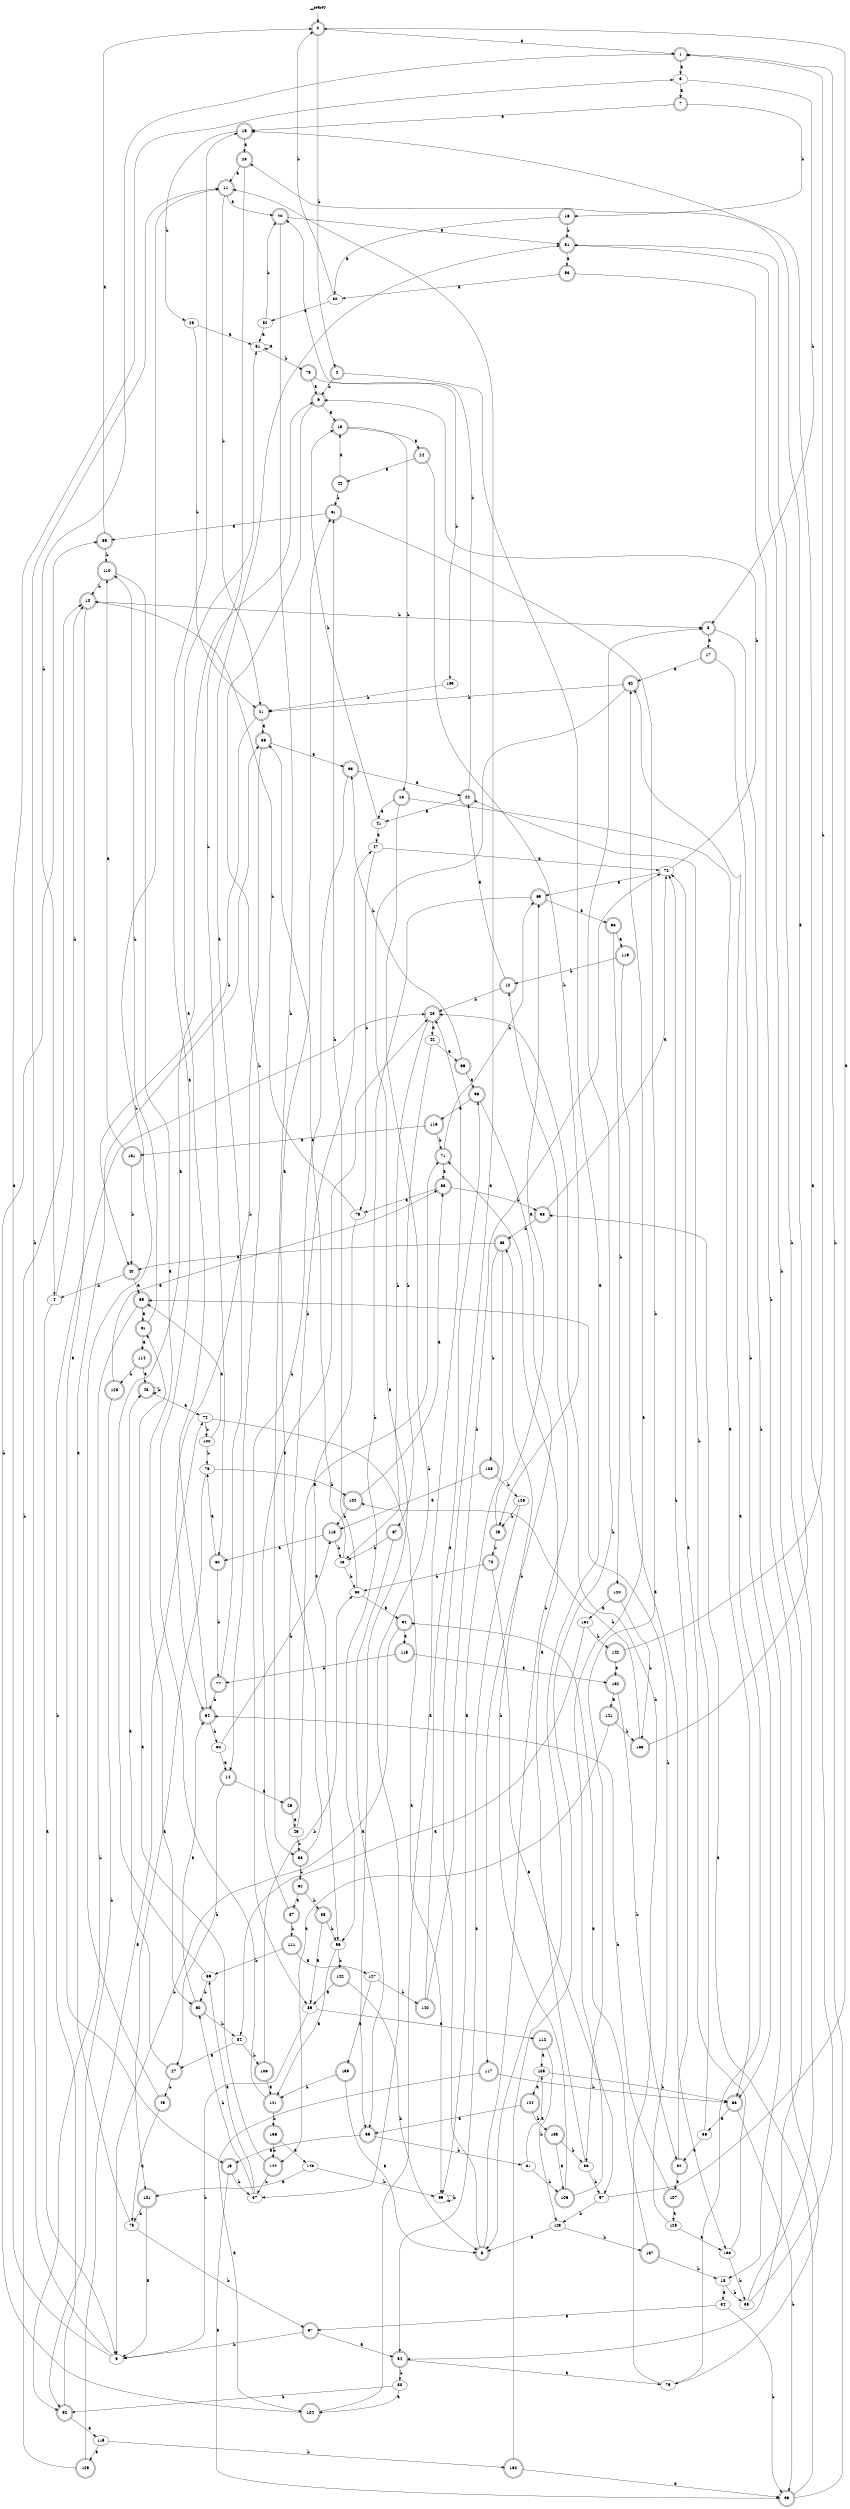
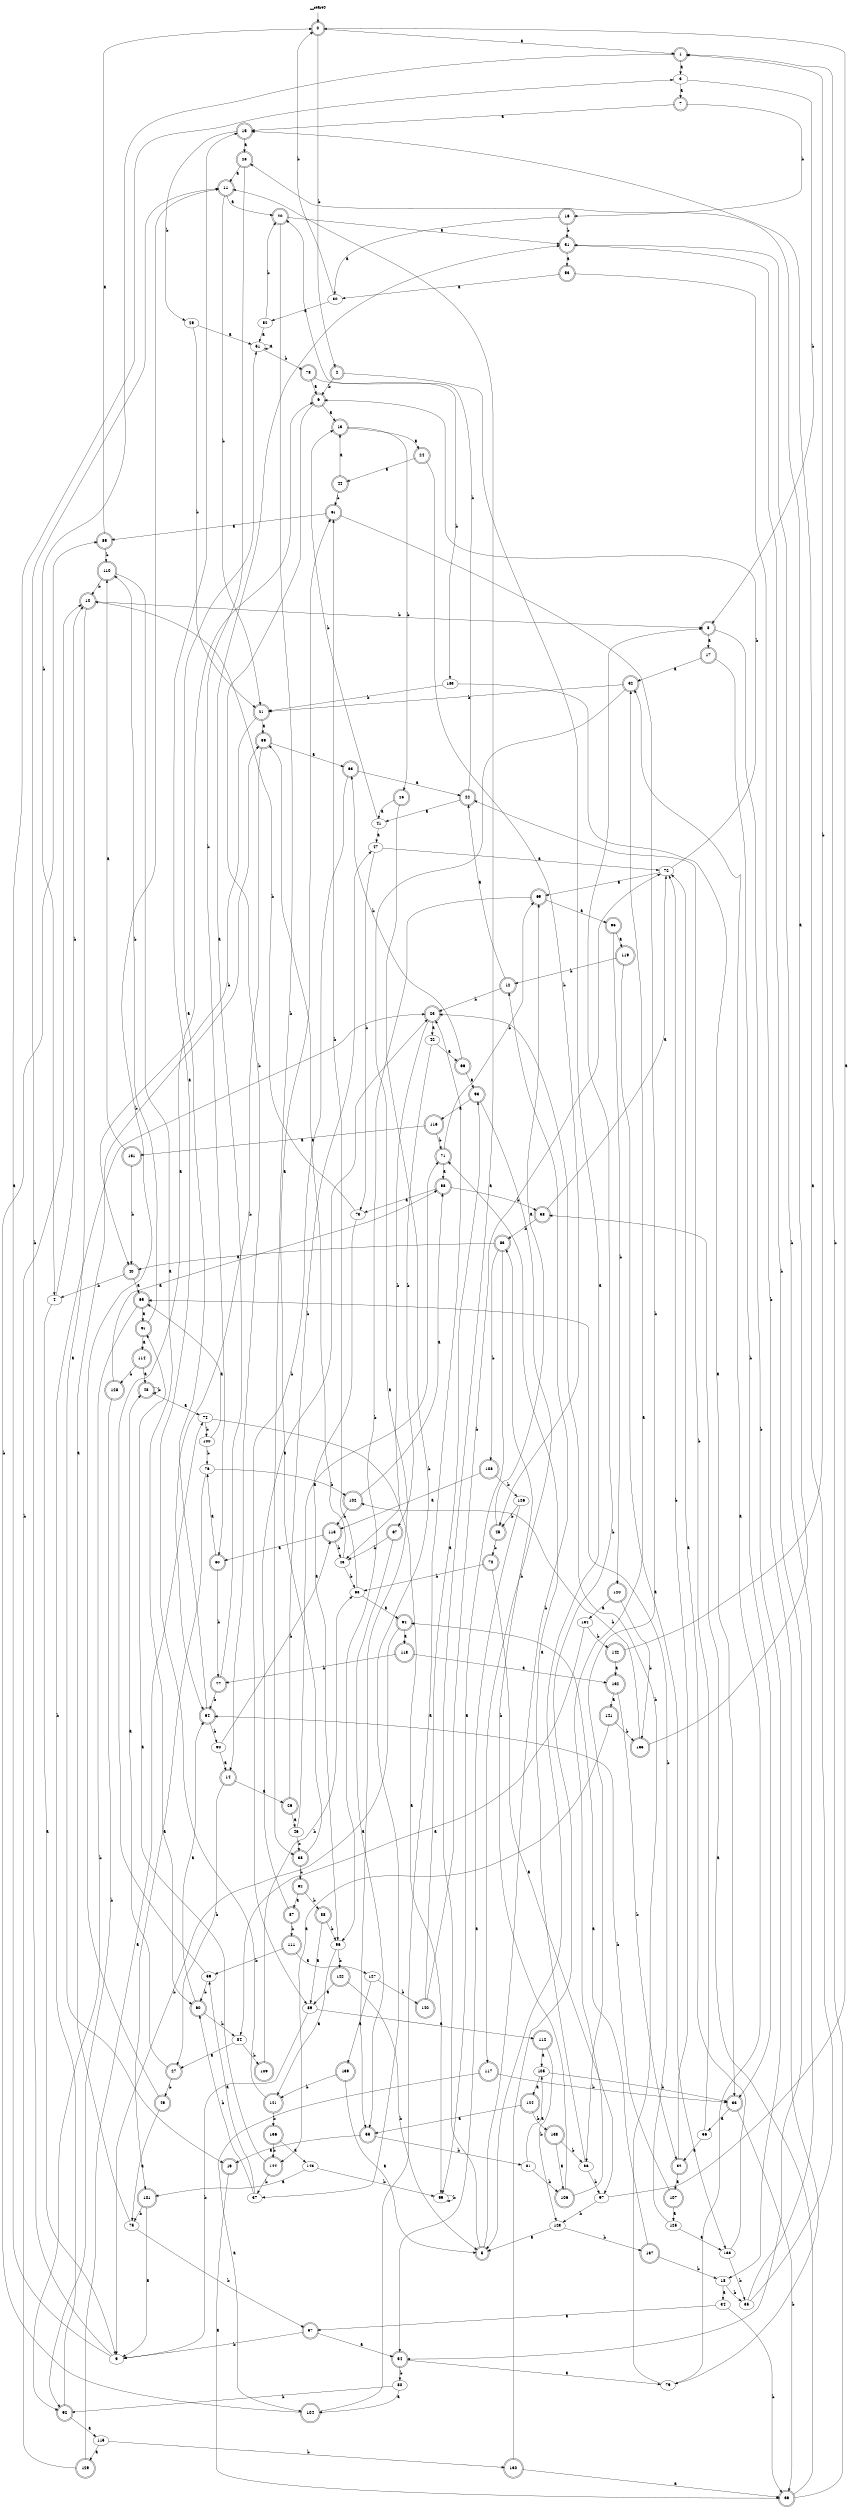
edge "25" -> "33": now "183" -> "33"
edge "109" -> "121": removed, label "a"
edge "19" -> "37": removed, label "b"
